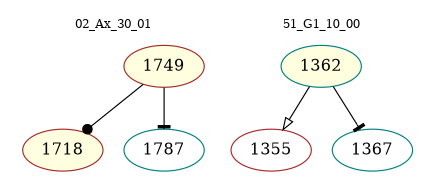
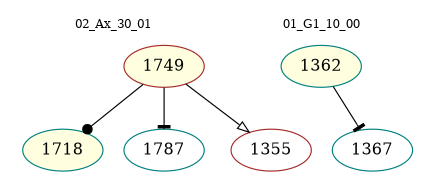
cluster "51_G1_10_00": label "51_G1_10_00" -> "01_G1_10_00"
edge "1362" -> "1355": now "1749" -> "1355"
node "1718": color brown -> teal
